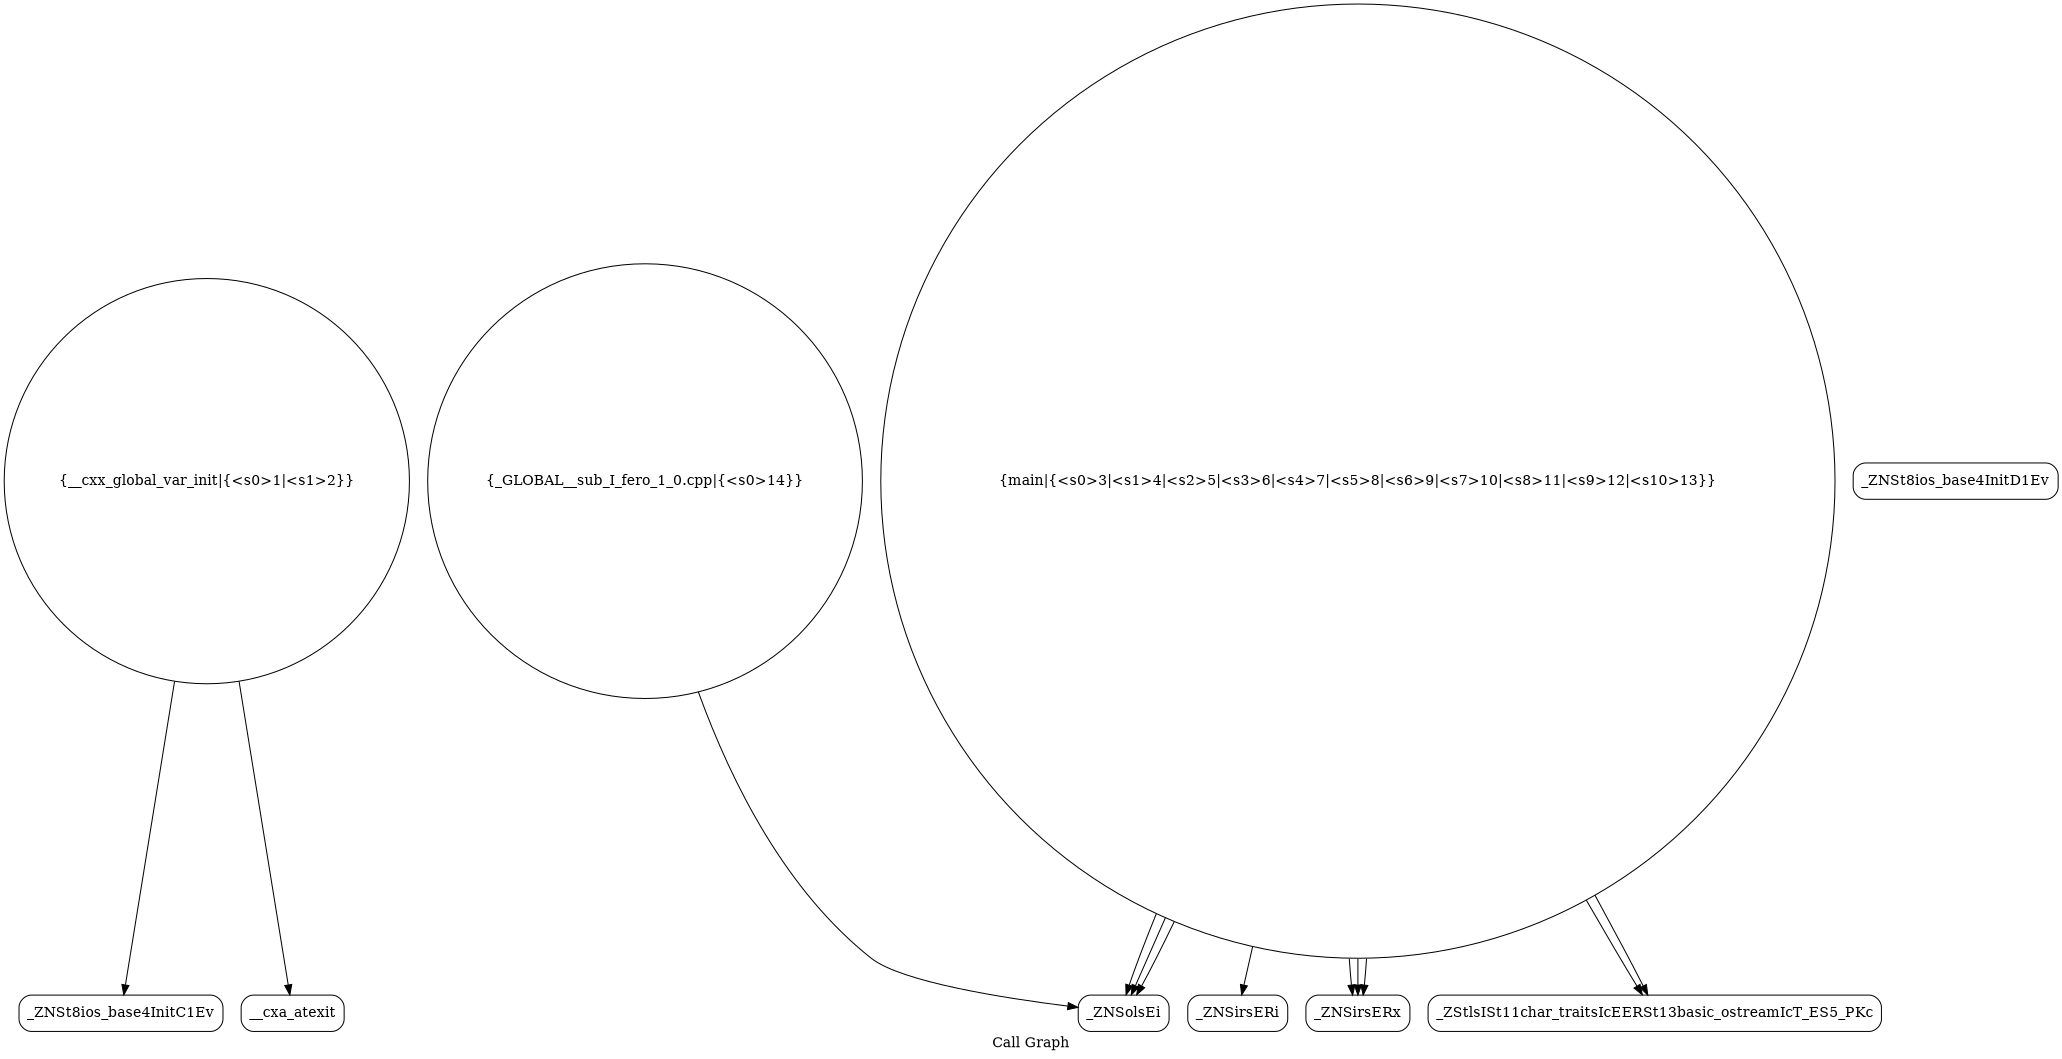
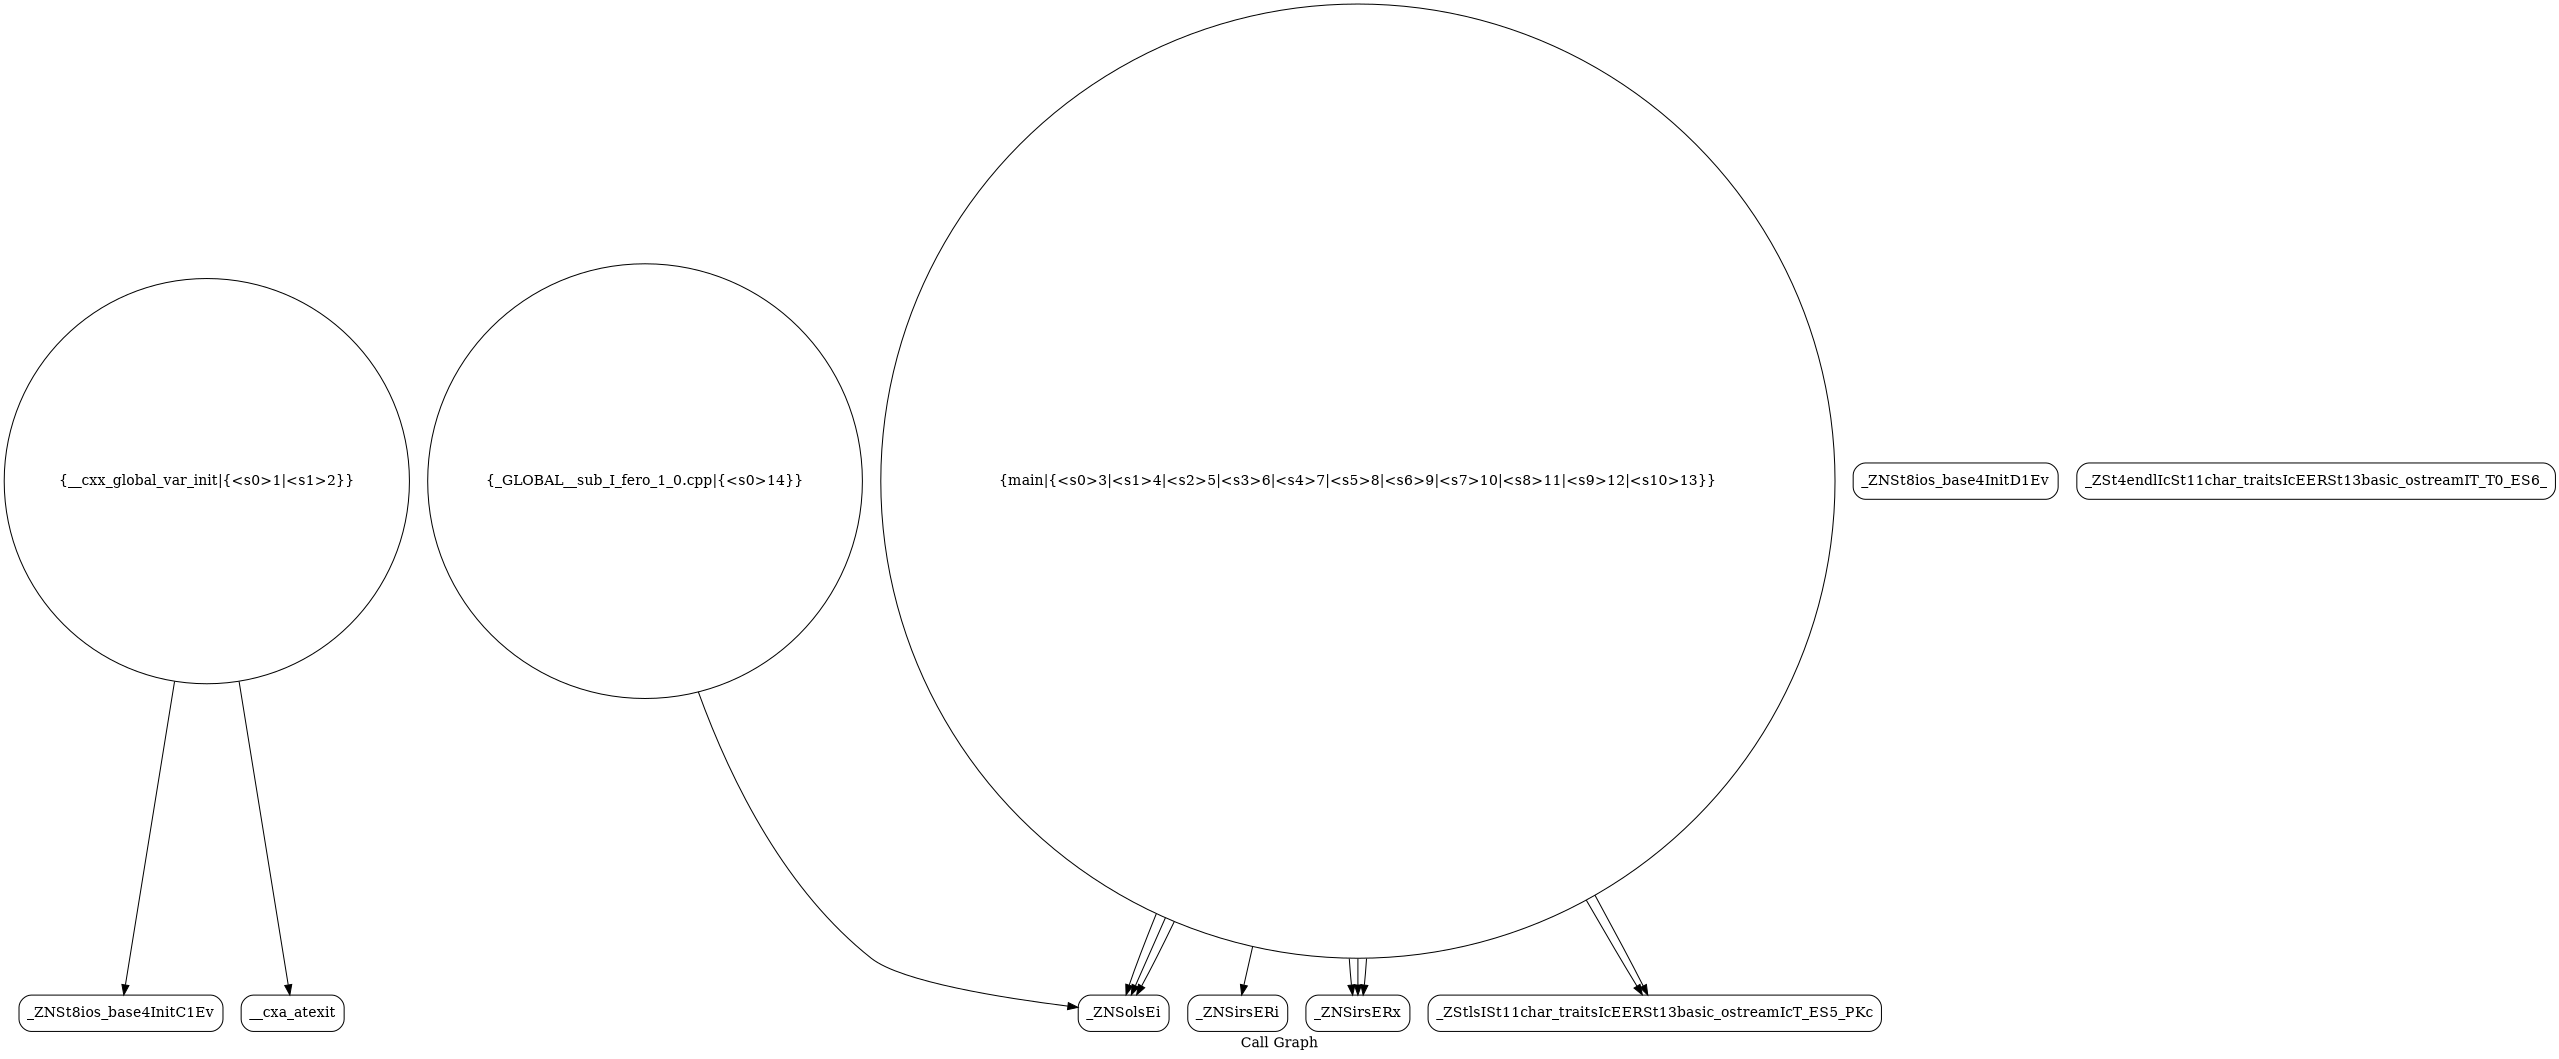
node "_ZSt4endlIcSt11char_traitsIcEERSt13basic_ostreamIT_T0_ES6_": added
